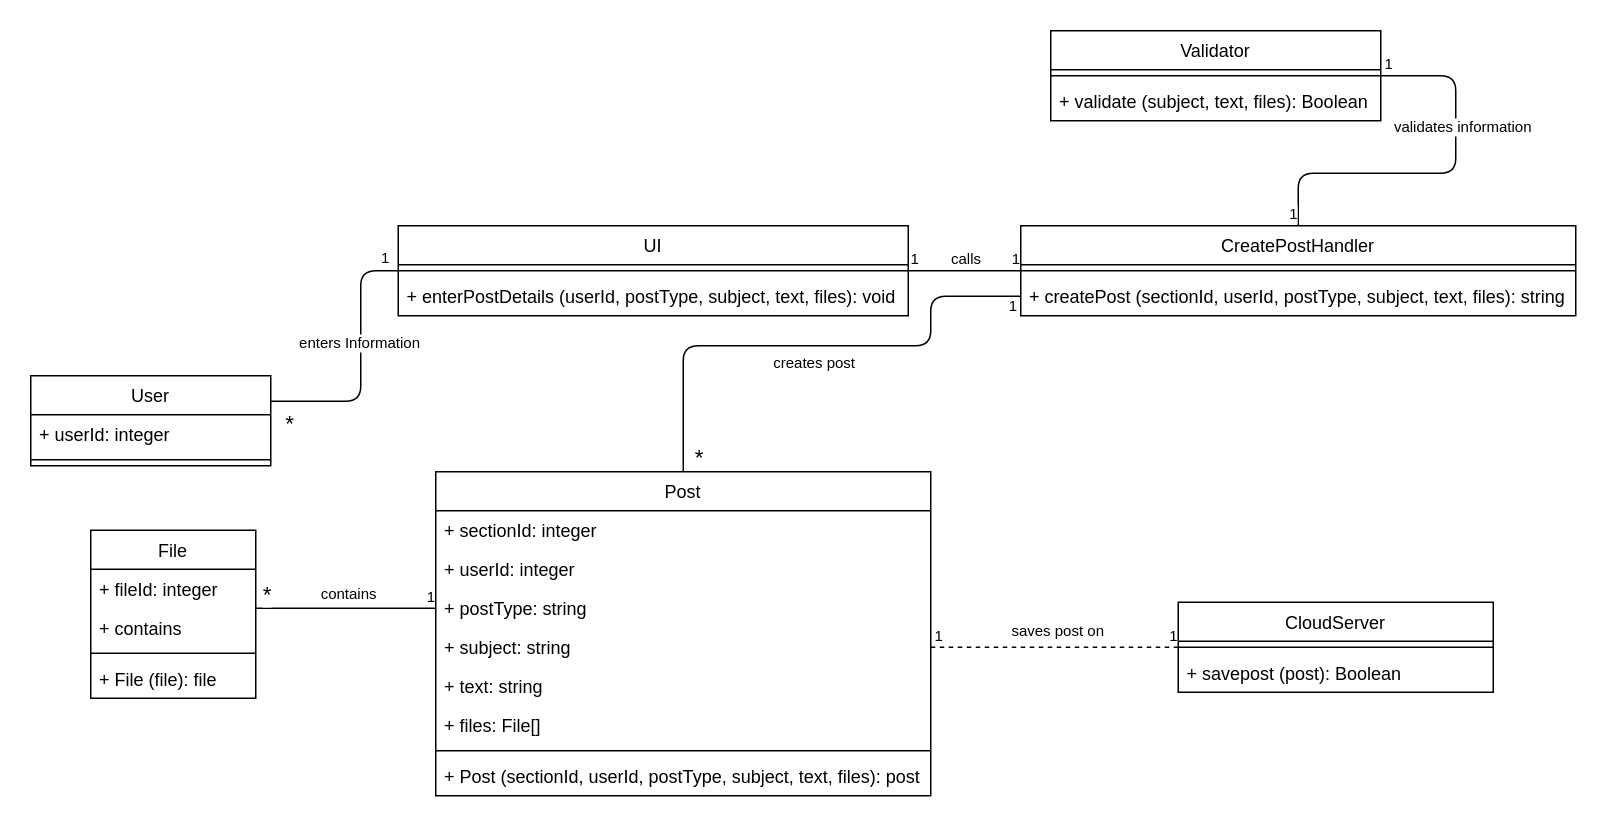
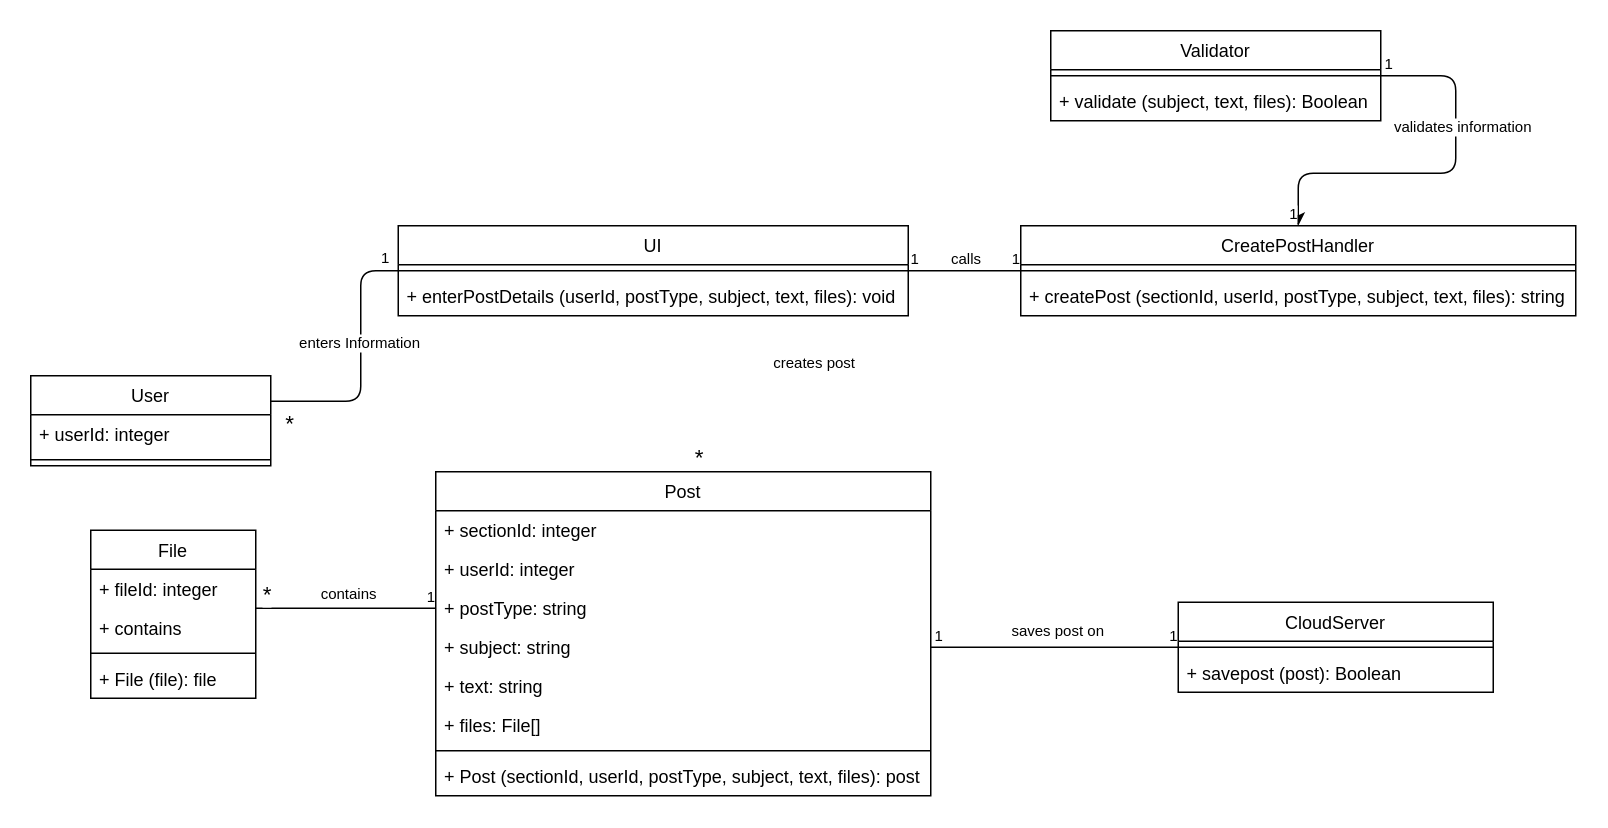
edge "Validator" -- "CreatePostHandler": arrowhead none -> classic
edge "+ createPost (sectionId, userId, postType, subject, text, files): string" -- "Post": removed, label "1"
edge "+ subject: string" -- "CloudServer": style dashed -> solid
